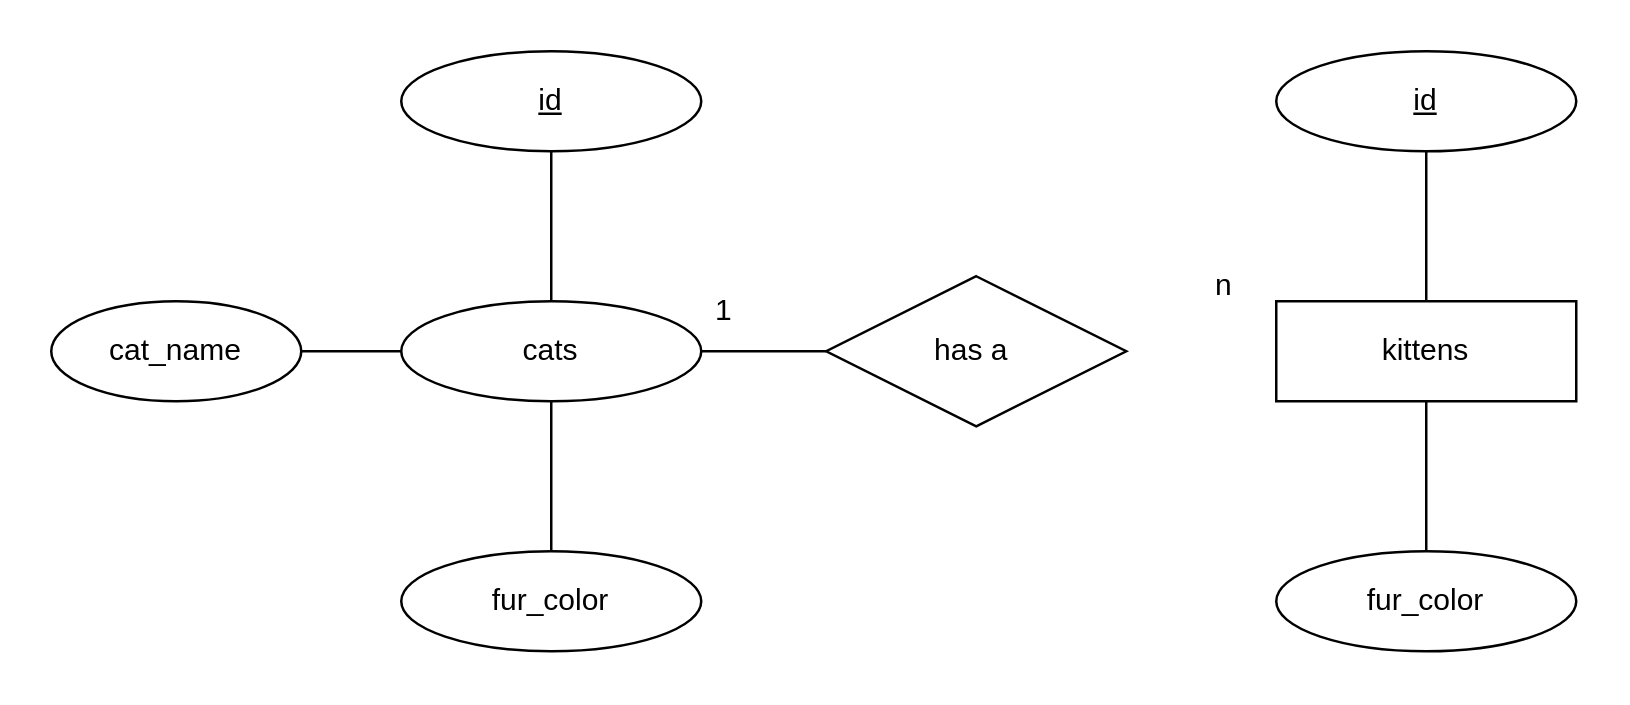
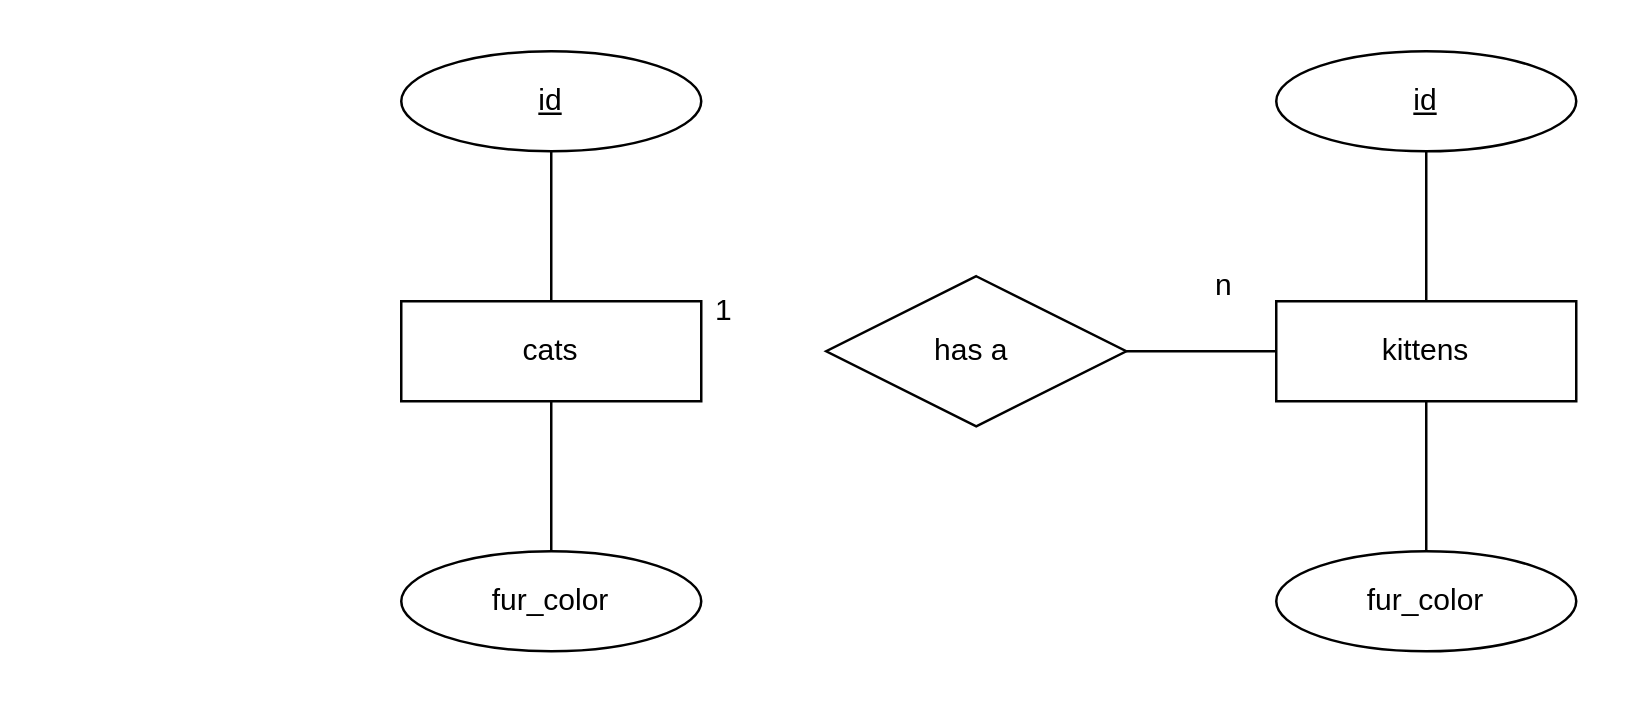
node "cat_name": removed
edge "cat_name" -- "cats": removed
node "cats": shape ellipse -> rectangle
edge "cats" -- "has a": removed
edge "has a" -- "kittens": added
